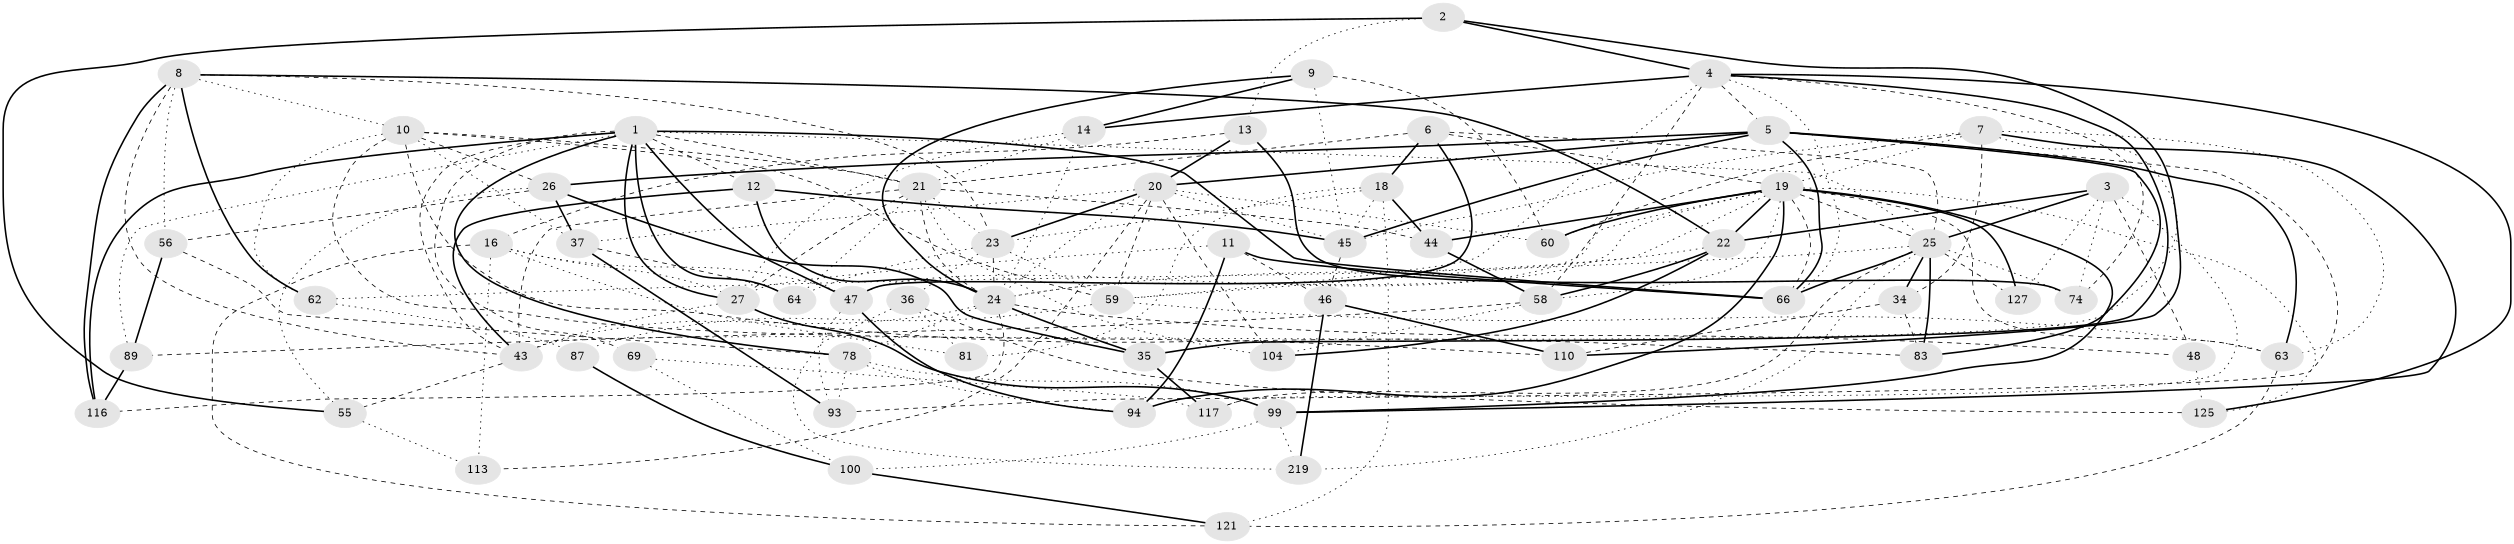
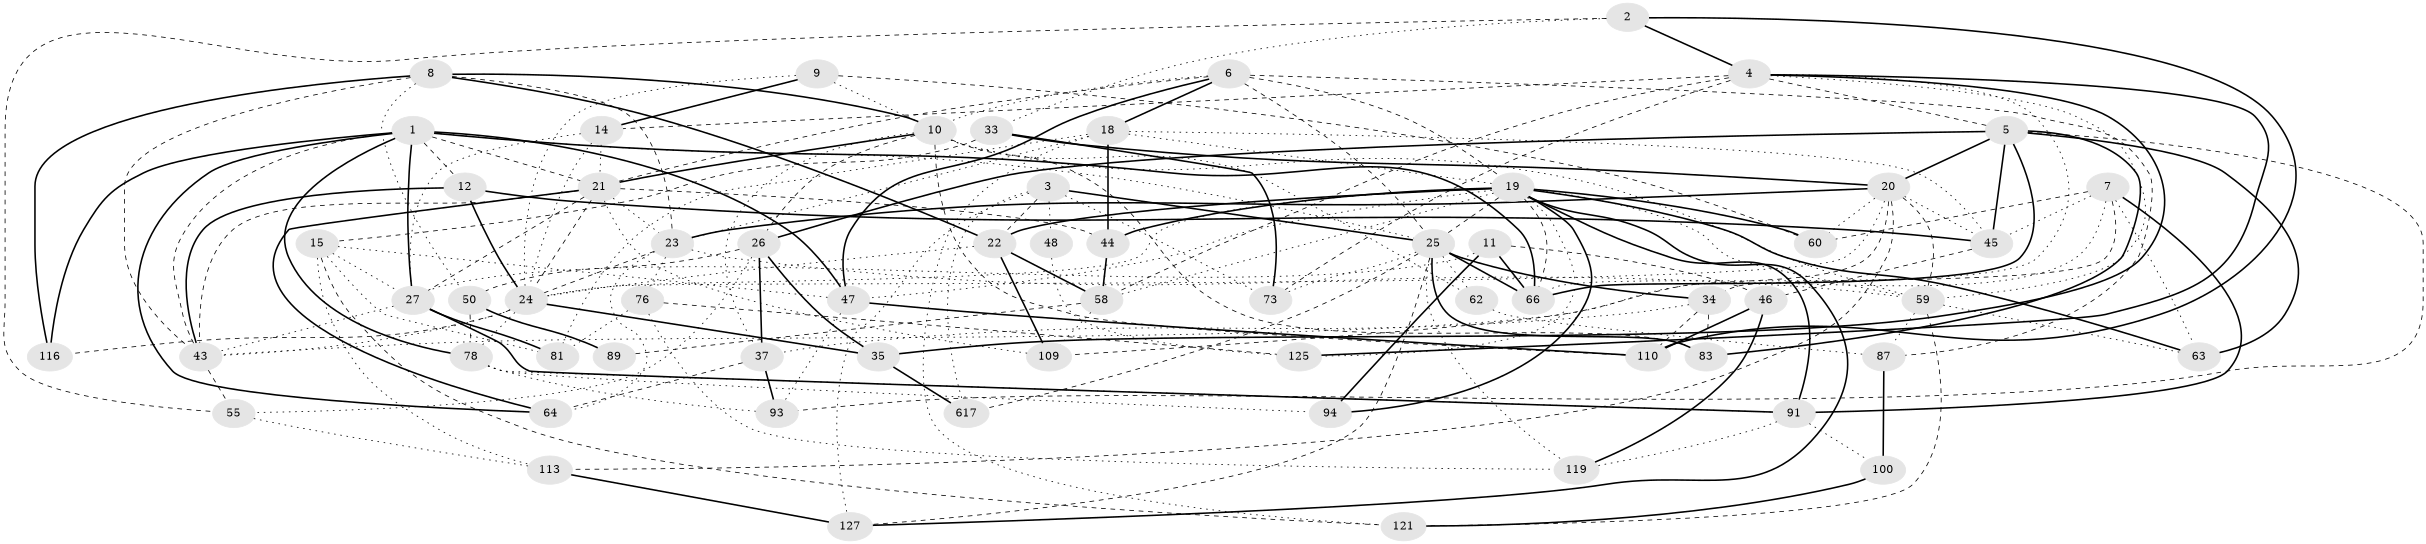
edge "2" -- "55": style bold -> dashed
edge "6" -- "10": added
edge "4" -- "14": style bold -> dashed
edge "8" -- "10": style dotted -> bold
edge "6" -- "87": added
edge "9" -- "24": style bold -> dotted
node "13": label "13" -> "33"
edge "10" -- "21": style dashed -> bold
edge "7" -- "19": now "18" -- "19"
edge "9" -- "45": now "9" -- "10"
edge "10" -- "59": style dashed -> dotted
edge "1" -- "89": removed
edge "8" -- "62": removed
edge "20" -- "37": now "34" -- "37"
edge "3" -- "22": style bold -> dashed
node "56": label "56" -> "50"
node "16": label "16" -> "15"
edge "21" -- "64": style dotted -> bold
edge "3" -- "48": style dashed -> dotted
node "36": label "36" -> "76"
node "74": label "74" -> "73"
edge "19" -- "63": style dashed -> bold
edge "27" -- "81": added
edge "24" -- "48": removed
node "69": removed
node "104": label "104" -> "109"
edge "89" -- "116": removed
edge "47" -- "94": now "47" -- "110"
node "117": label "117" -> "617"
node "99": label "99" -> "91"
node "219": label "219" -> "119"
edge "113" -- "127": added
edge "63" -- "121": now "59" -- "121"
